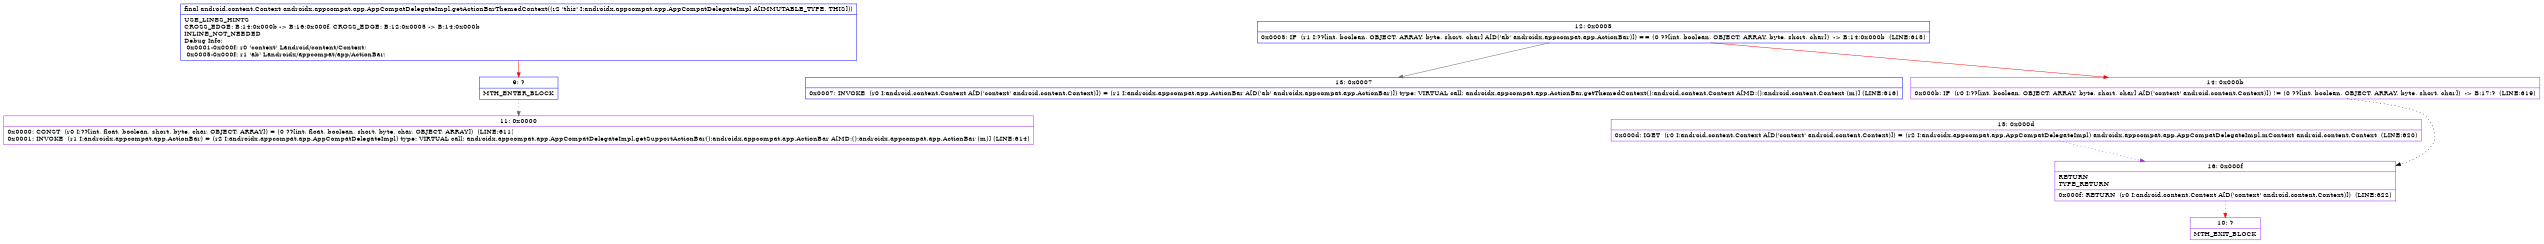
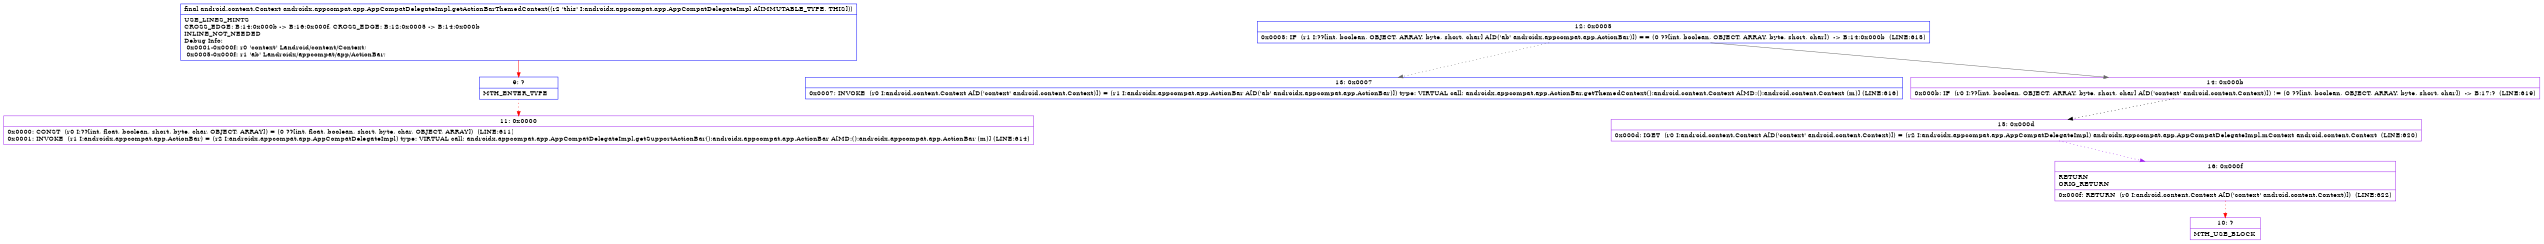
edge "12: 0x0005" -> "13: 0x0007": style solid -> dotted
edge "12: 0x0005" -> "14: 0x000b": color red -> gray40
node "9: ?": text "MTH_ENTER_BLOCK" -> "MTH_ENTER_TYPE"
edge "9: ?" -> "11: 0x0000": color gray40 -> red
edge "14: 0x000b" -> "16: 0x000f": now "14: 0x000b" -> "15: 0x000d"
node "16: 0x000f": text "TYPE_RETURN" -> "ORIG_RETURN"
node "10: ?": text "MTH_EXIT_BLOCK" -> "MTH_USE_BLOCK"
